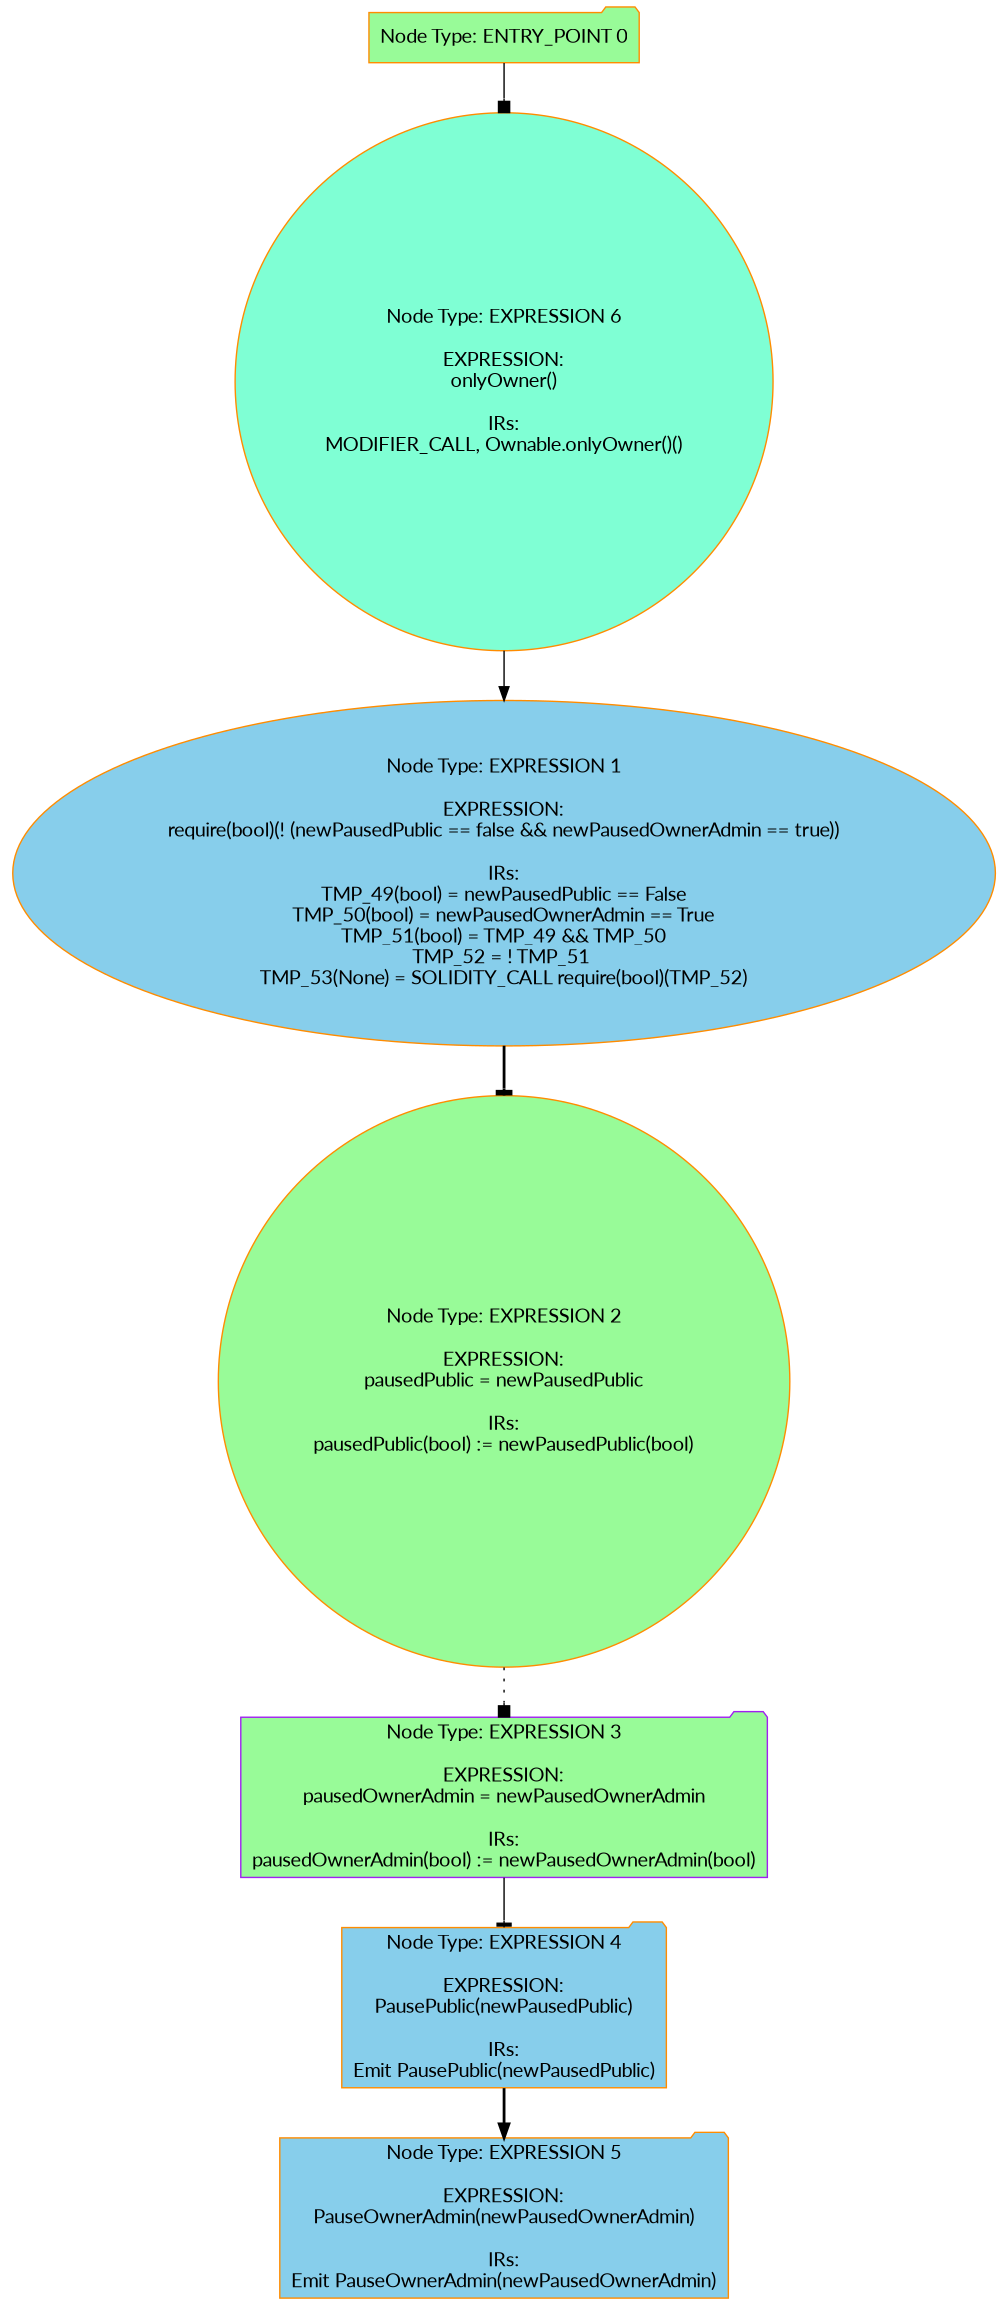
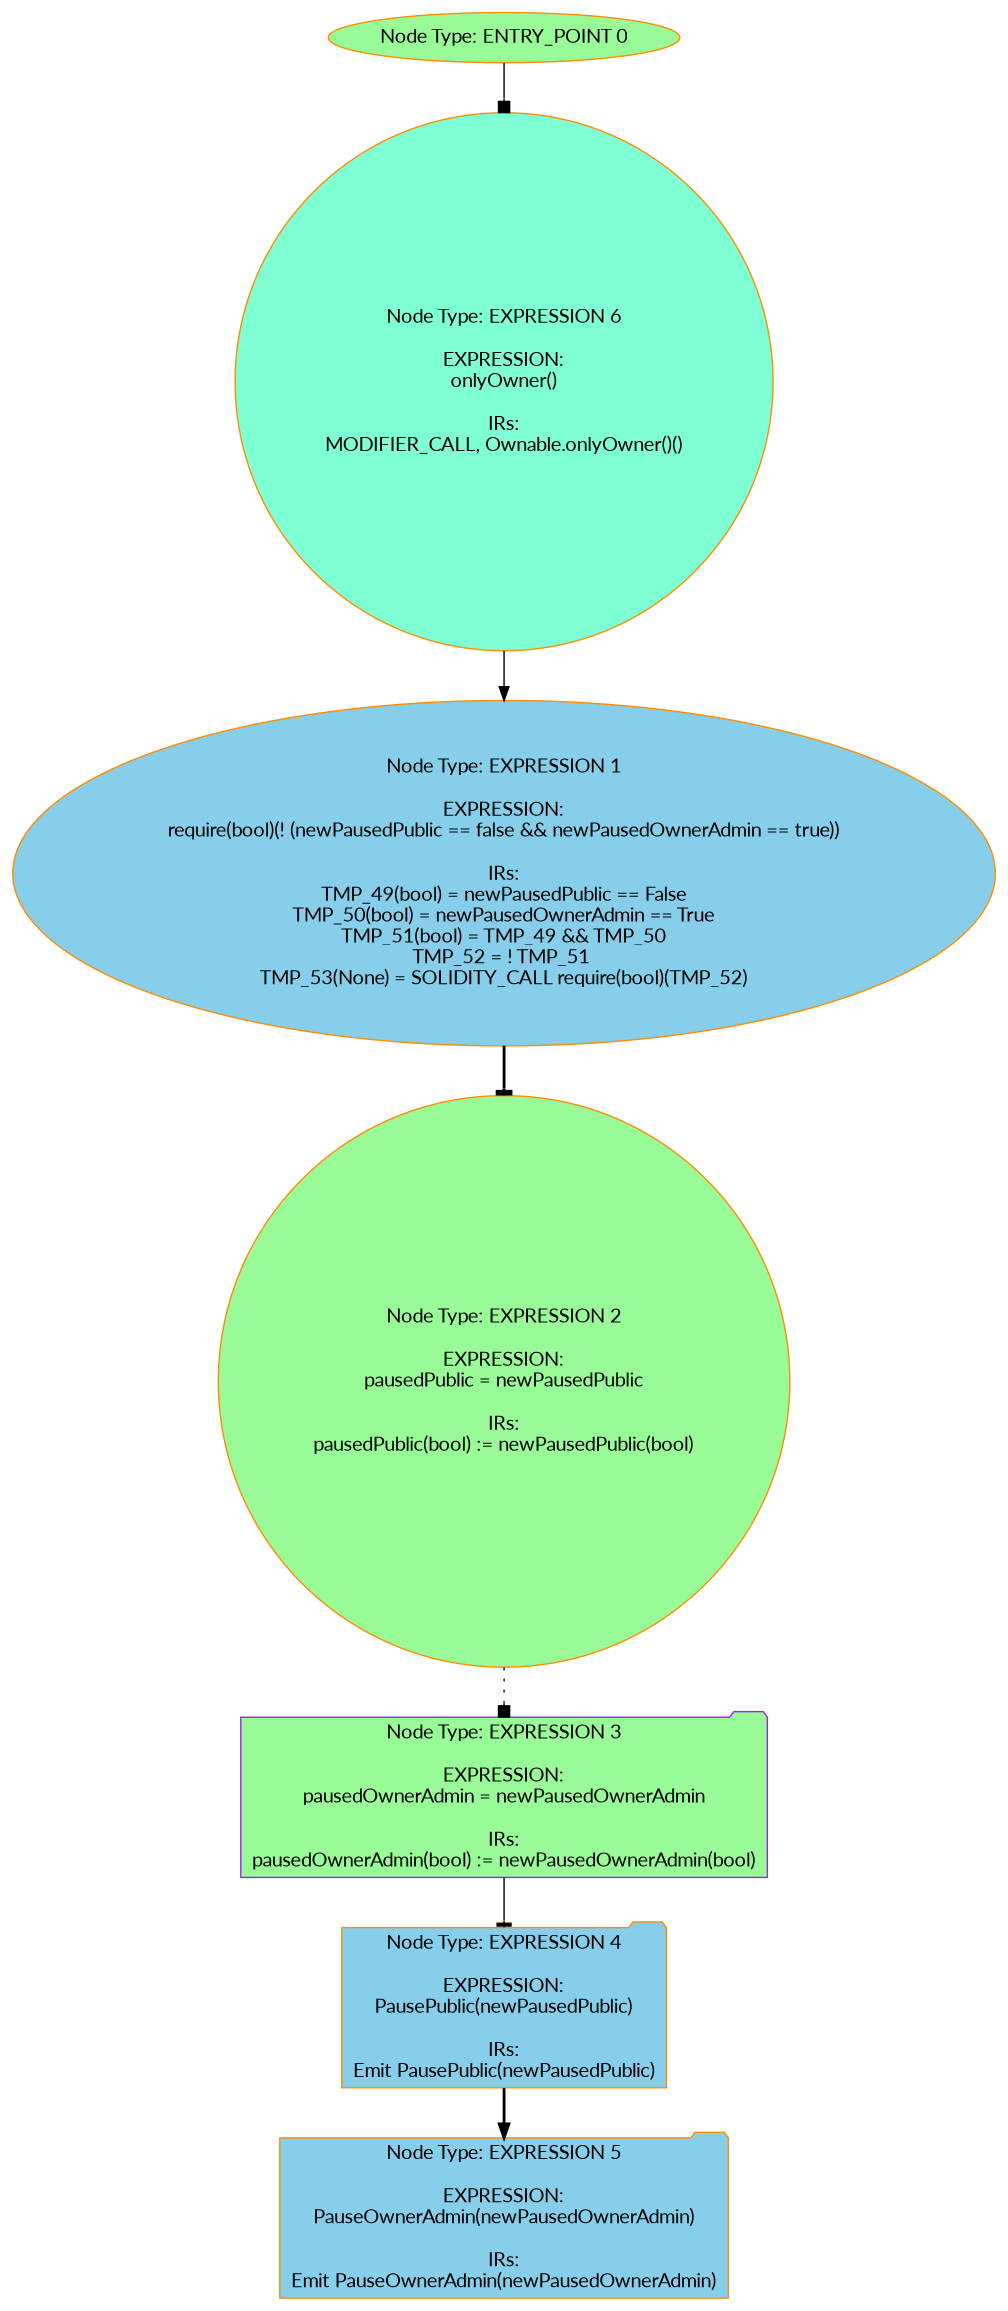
node "Node Type: ENTRY_POINT 0": shape folder -> ellipse
